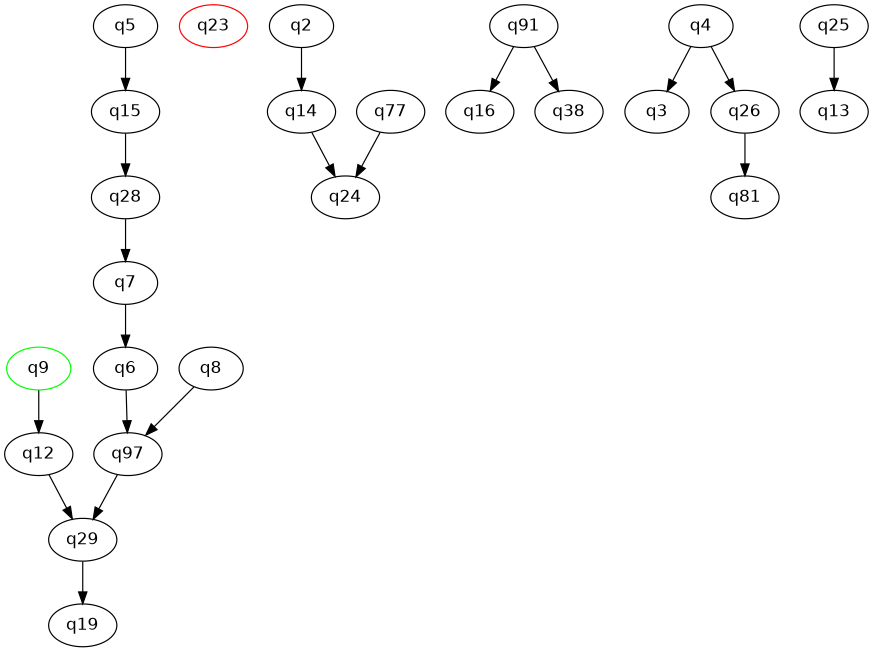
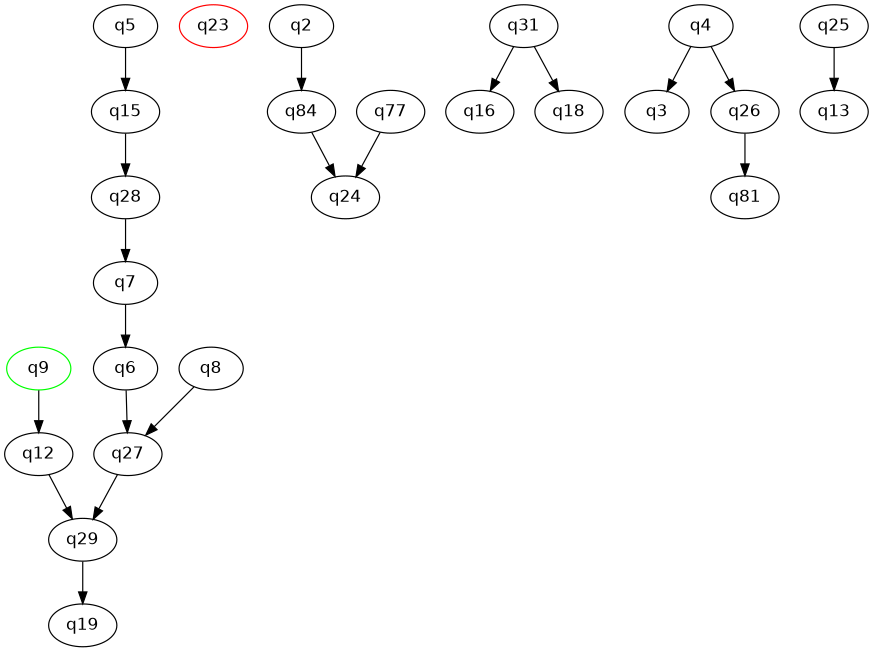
node "q91": label "q91" -> "q31"
node "q14": label "q14" -> "q84"
node "q38": label "q38" -> "q18"
node "q97": label "q97" -> "q27"
